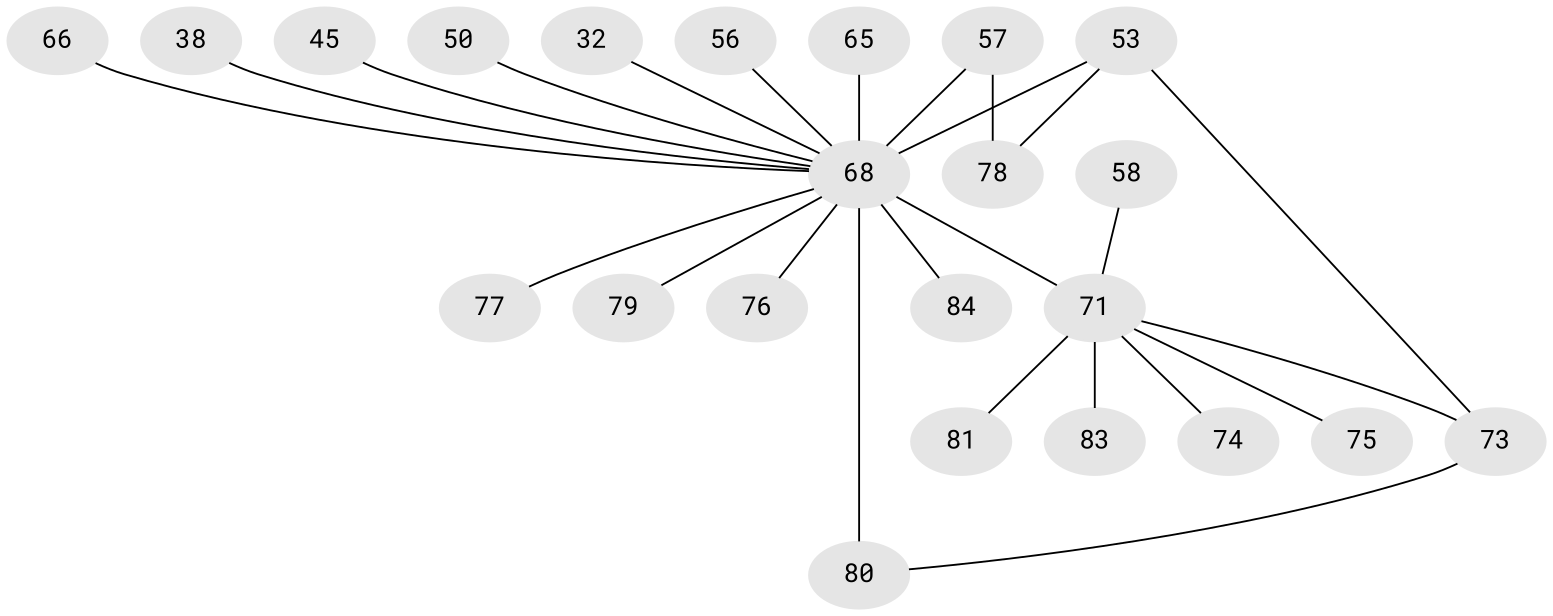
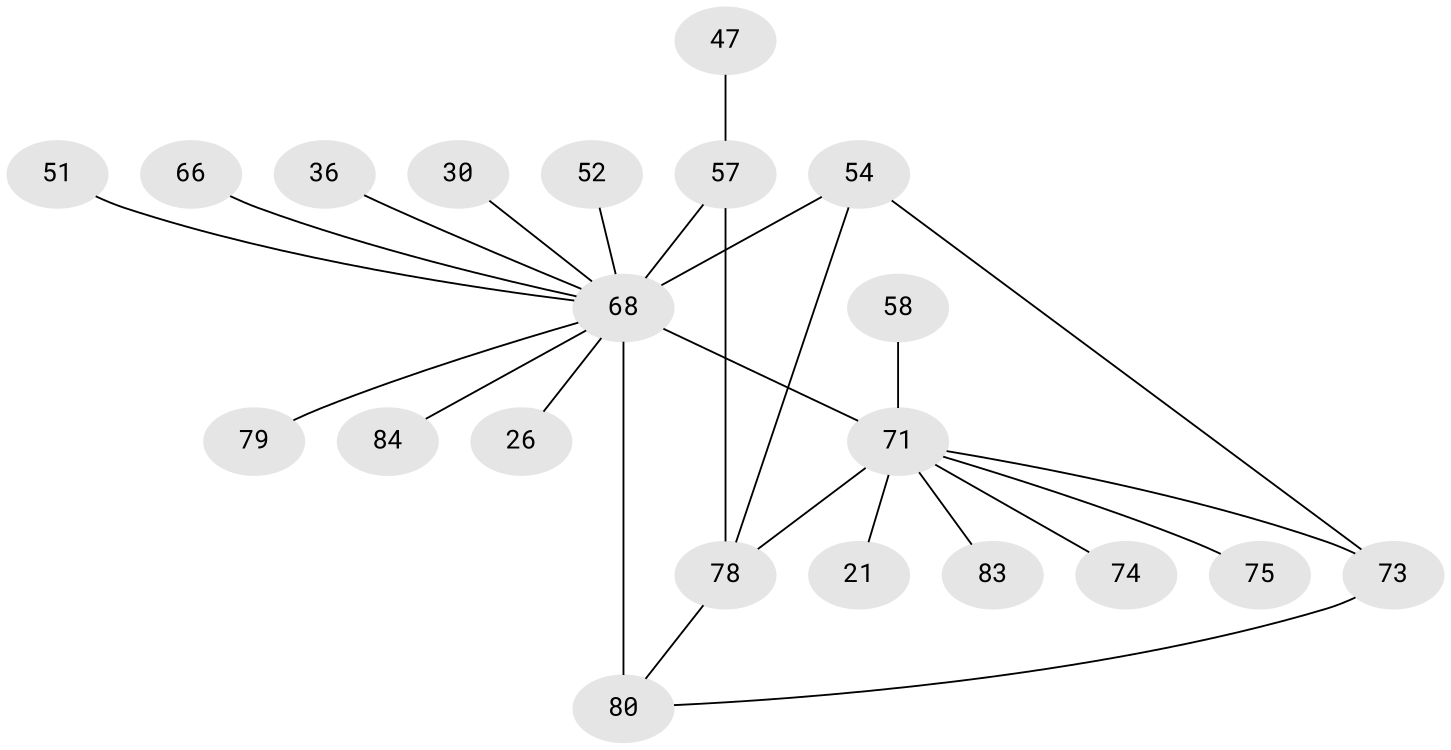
node "38": label "38" -> "36"
node "45": removed
node "50": label "50" -> "30"
node "32": label "32" -> "52"
node "47": added
node "56": label "56" -> "51"
node "65": removed
node "53": label "53" -> "54"
node "77": removed
node "76": label "76" -> "26"
node "81": label "81" -> "21"
edge "71" -- "78": added
edge "78" -- "80": added
